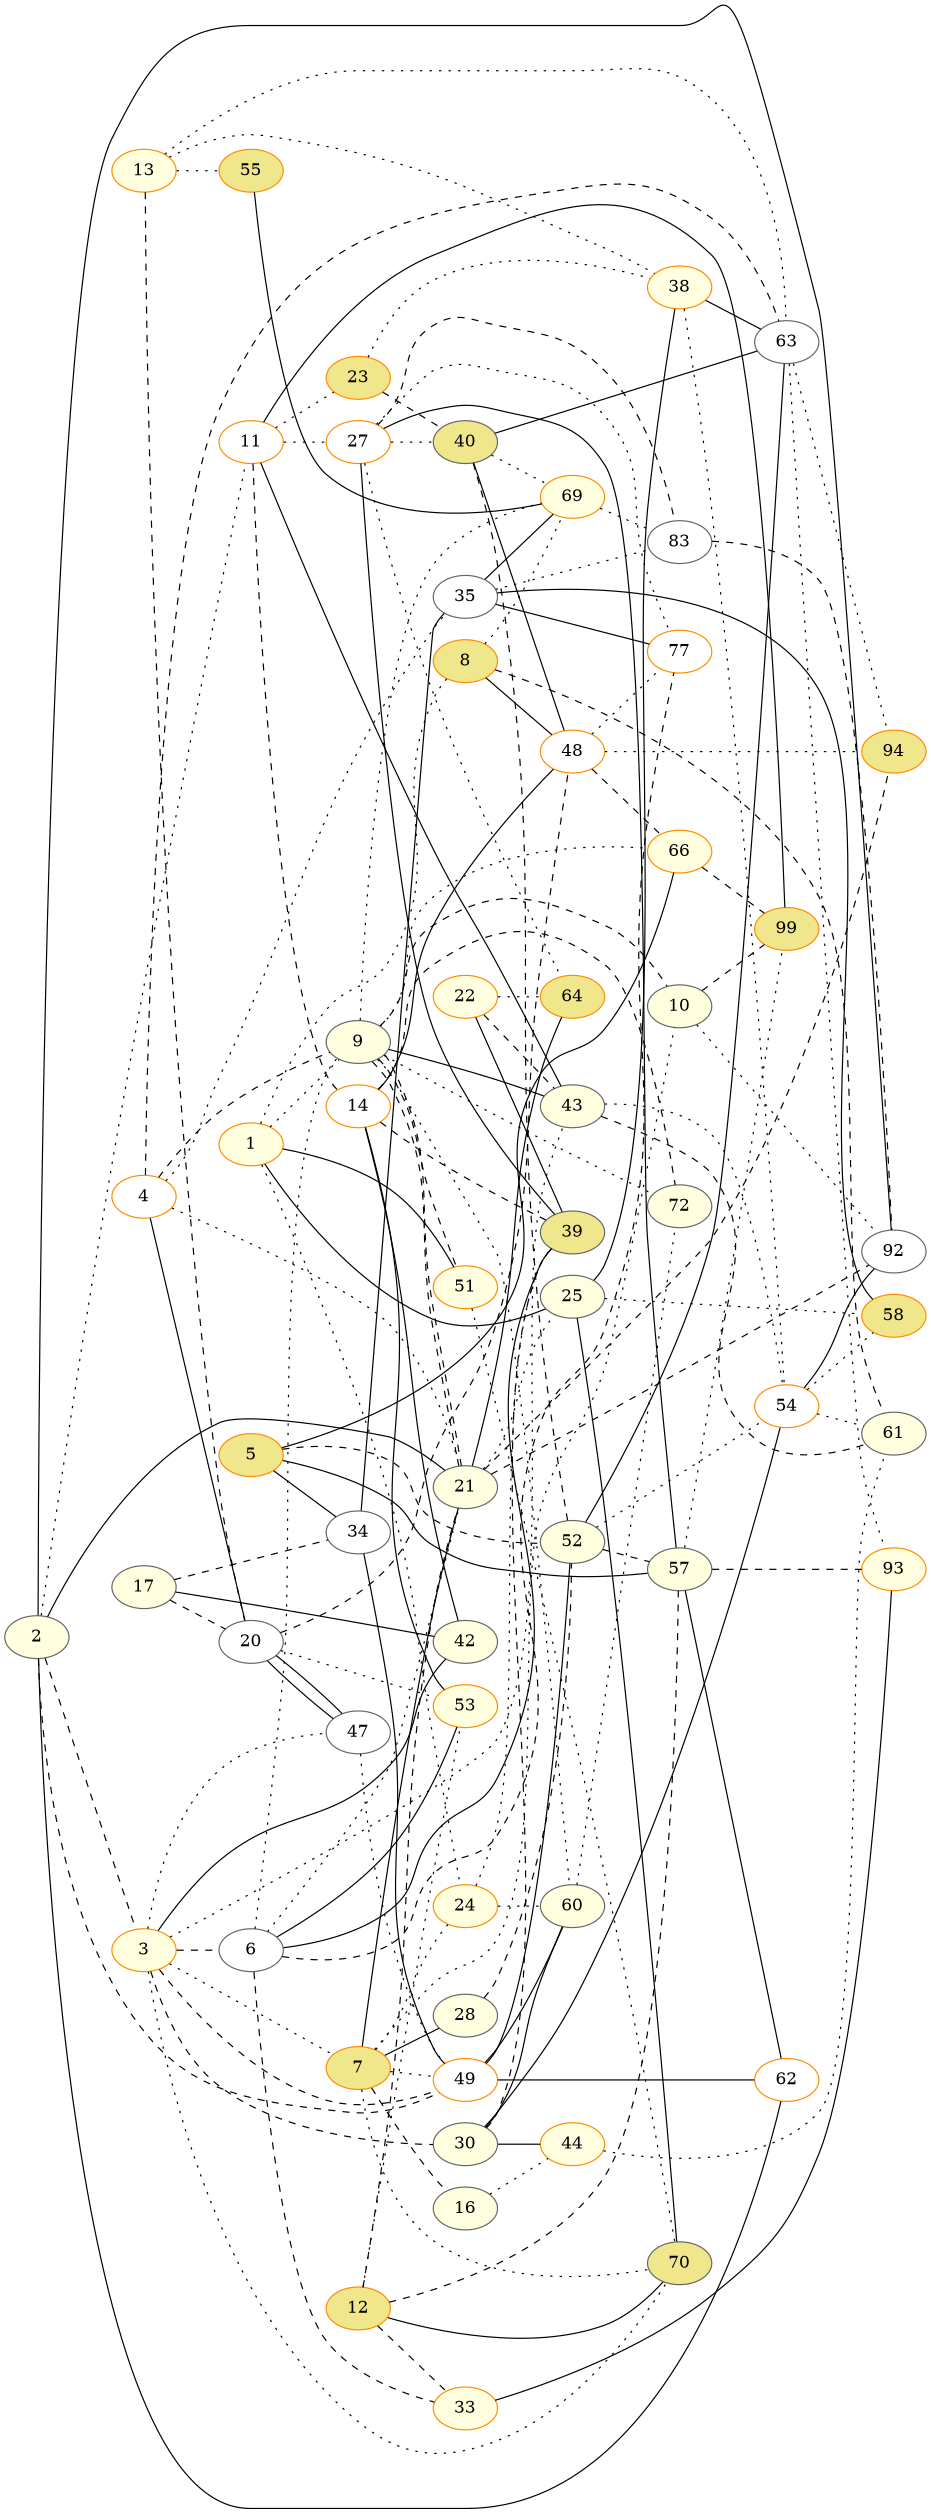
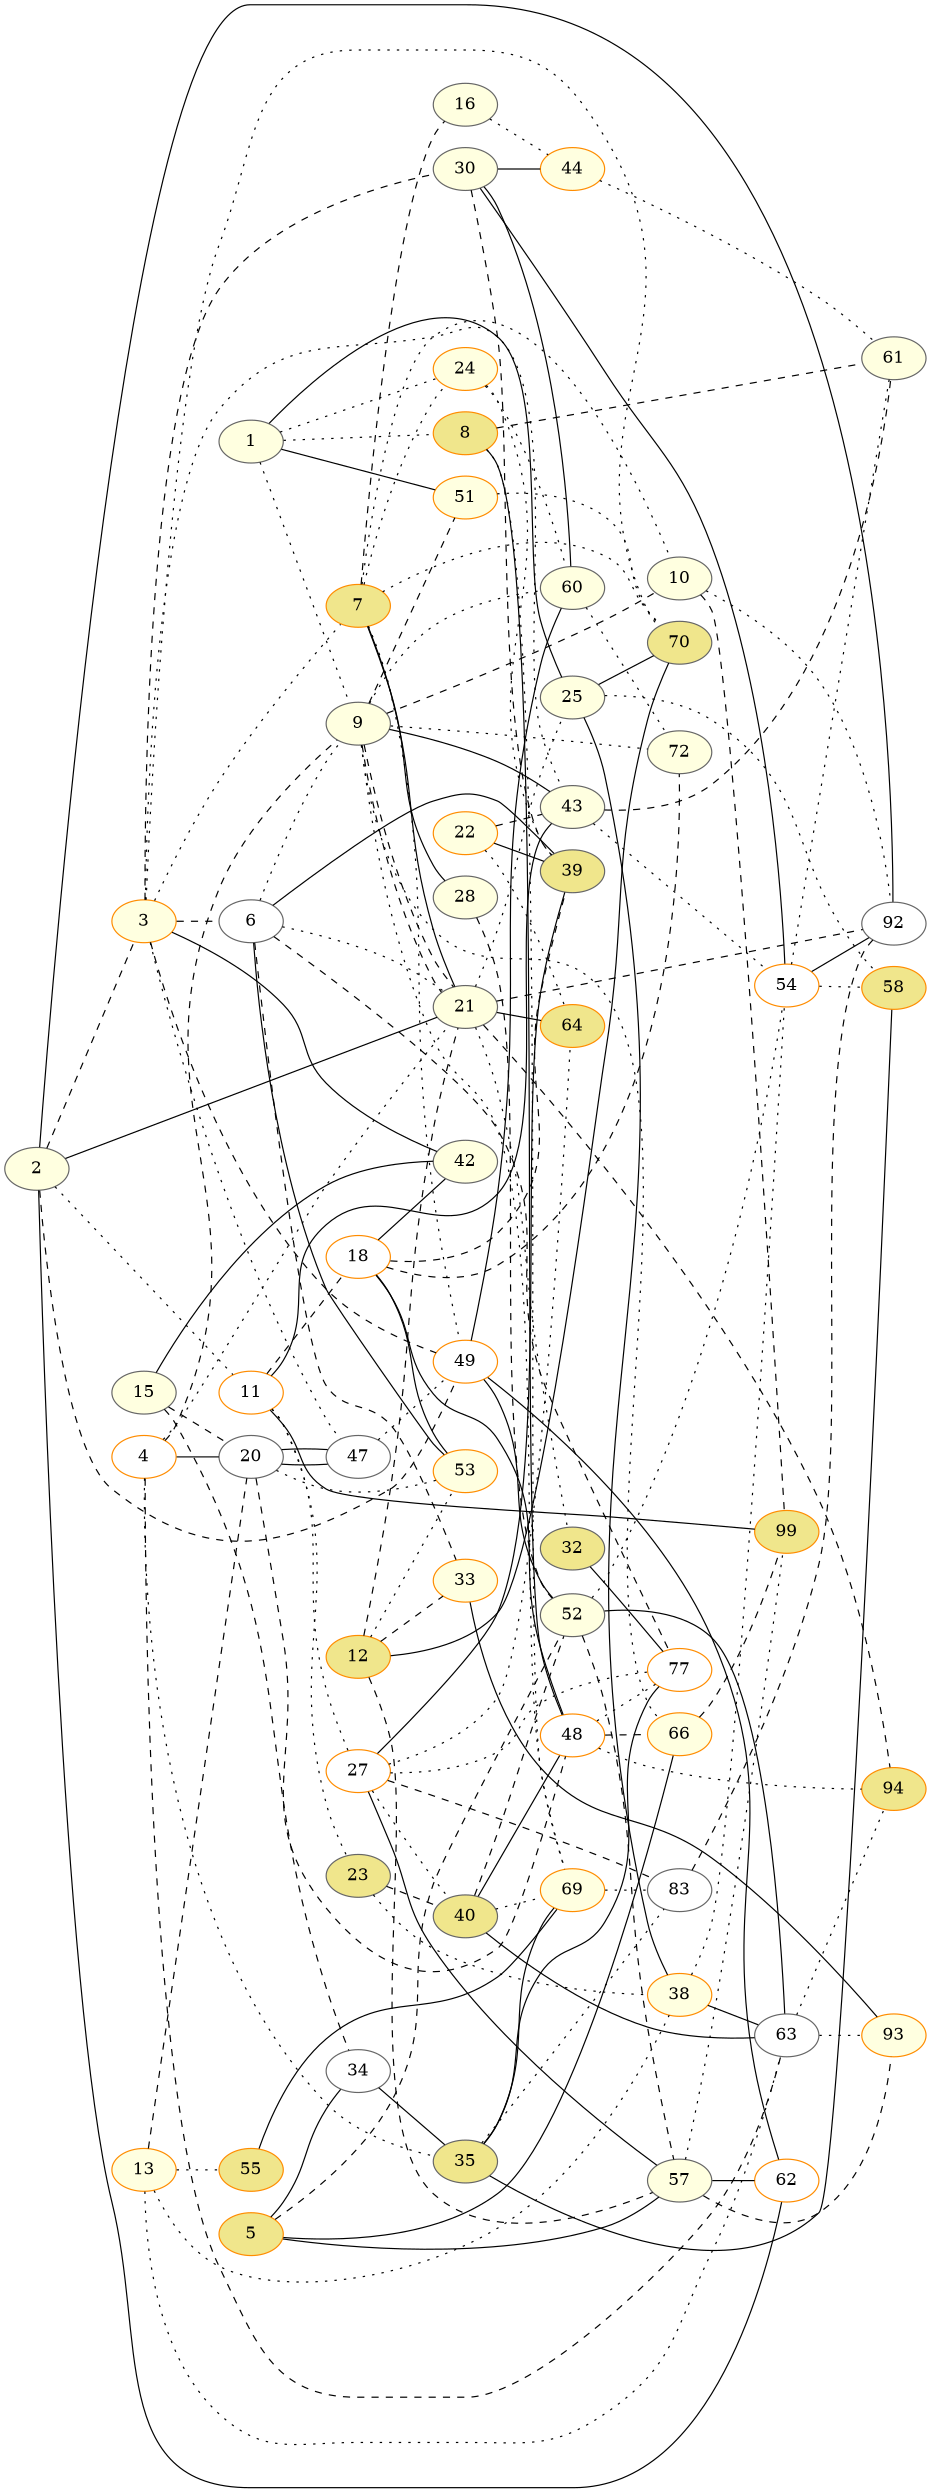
node "23": color darkorange -> gray40
node "35": fillcolor white -> khaki
node "14": label "14" -> "18"
node "1": color darkorange -> gray40
node "32": added
node "17": label "17" -> "15"
edge "34" -- "49": removed
